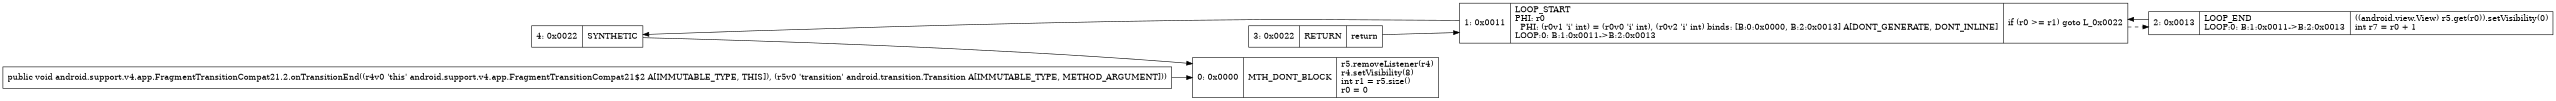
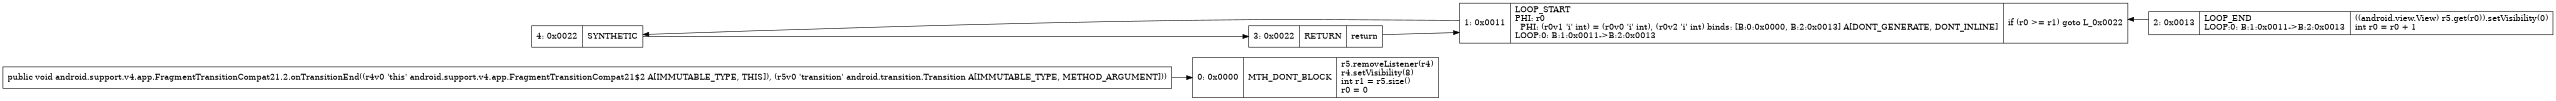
edge "1: 0x0011" -> "2: 0x0013": removed
node "2: 0x0013": text "int r7 = r0 + 1" -> "int r0 = r0 + 1"
edge "4: 0x0022" -> "0: 0x0000": now "4: 0x0022" -> "3: 0x0022"
